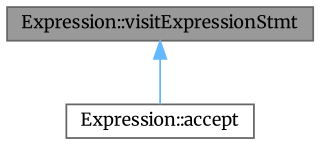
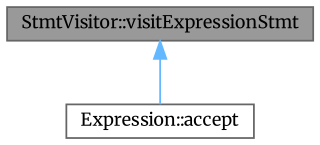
node "Expression::visitExpressionStmt": label "Expression::visitExpressionStmt" -> "StmtVisitor::visitExpressionStmt"
